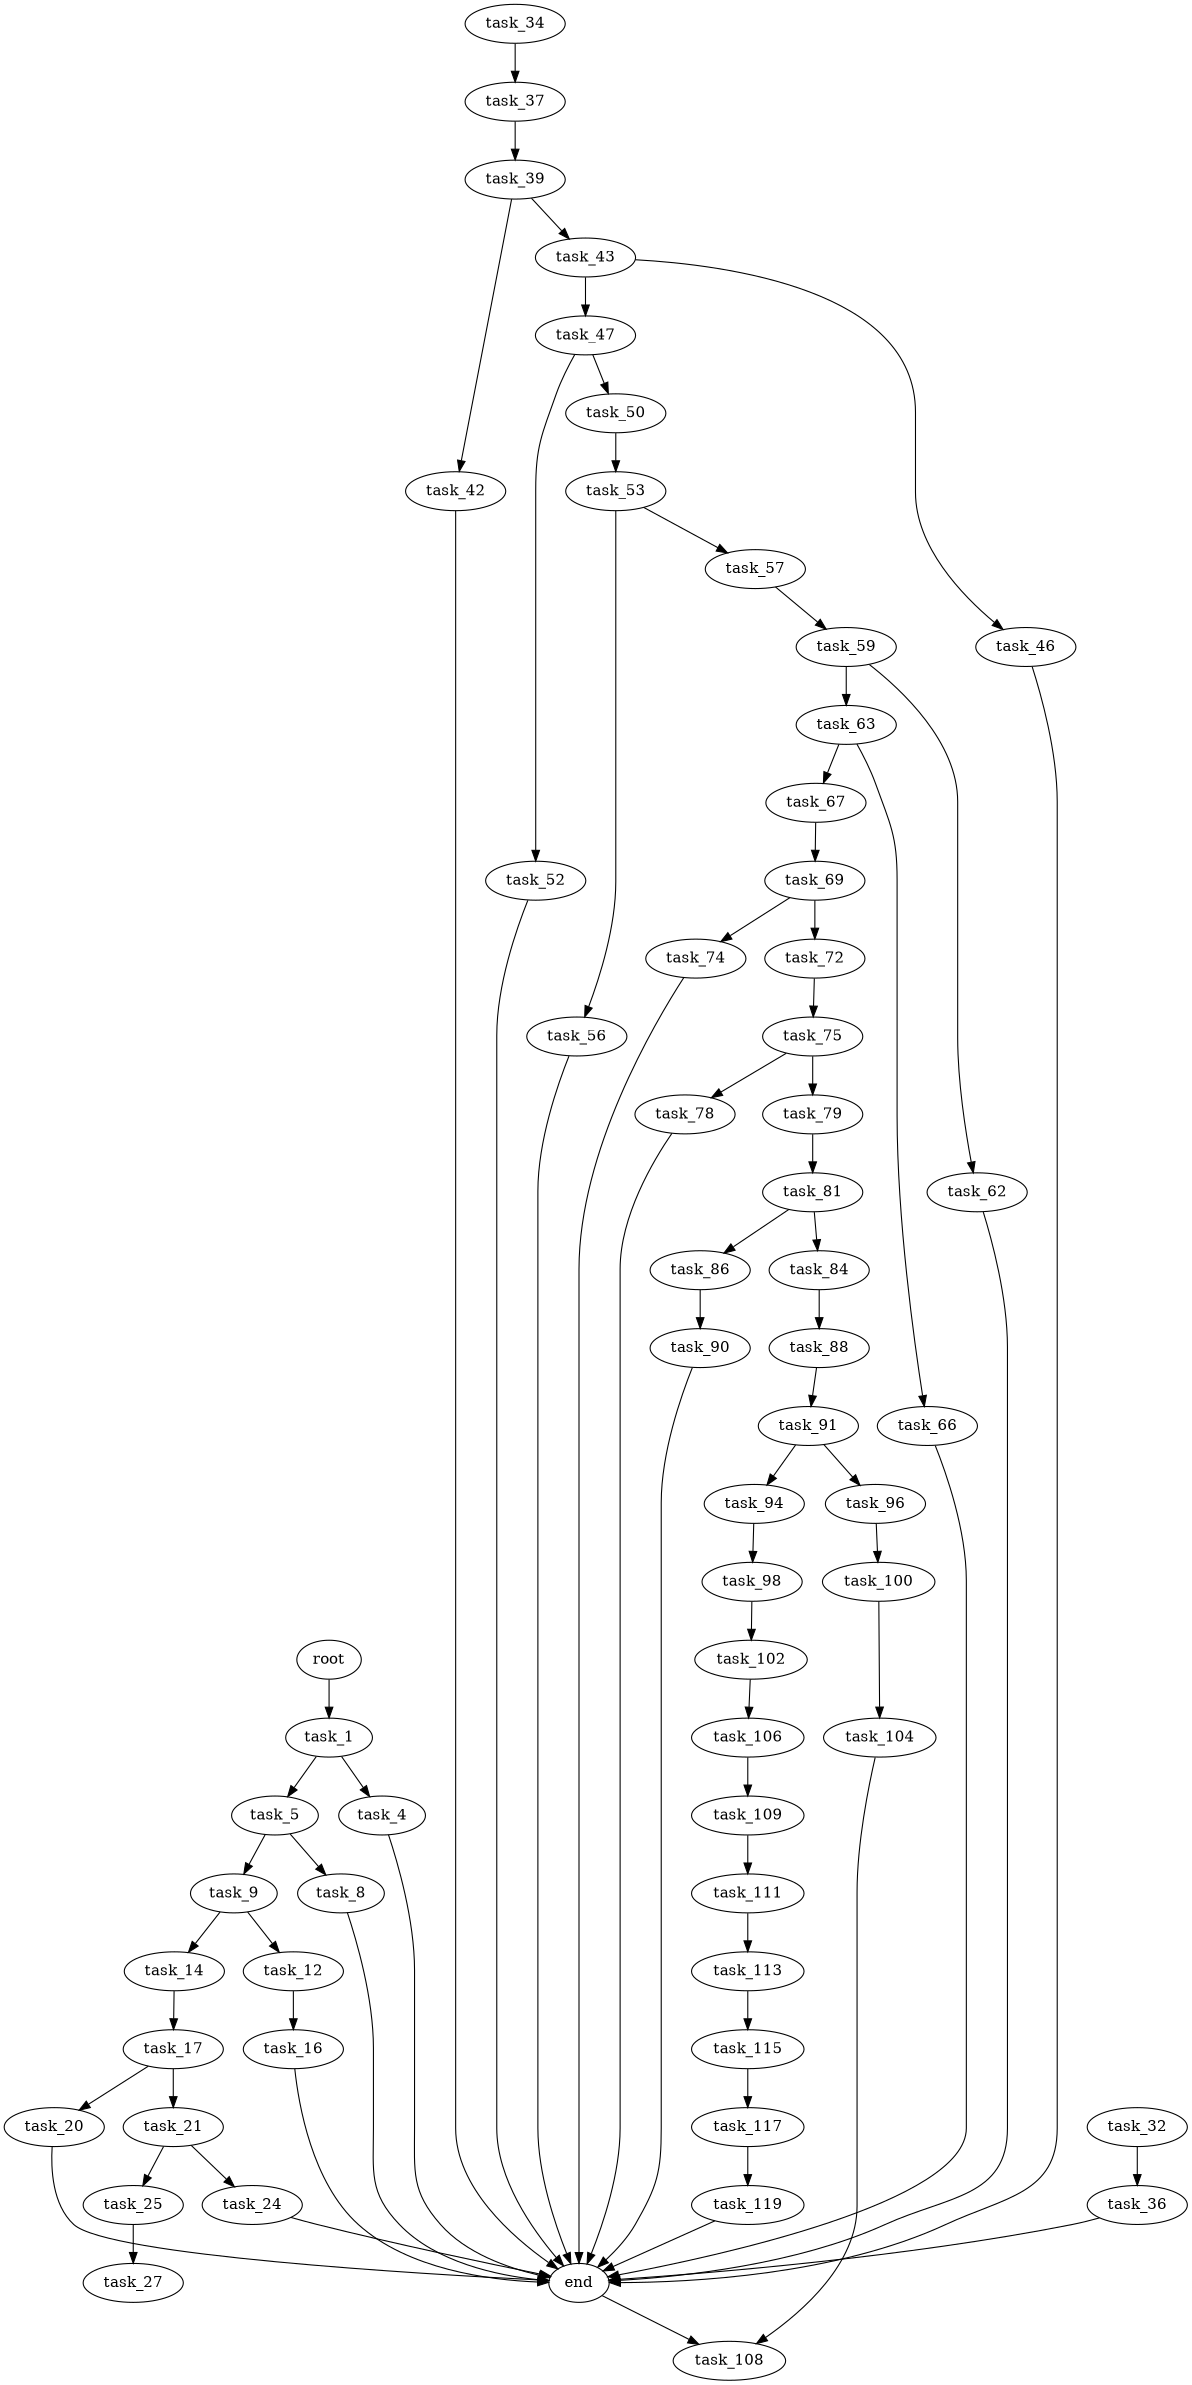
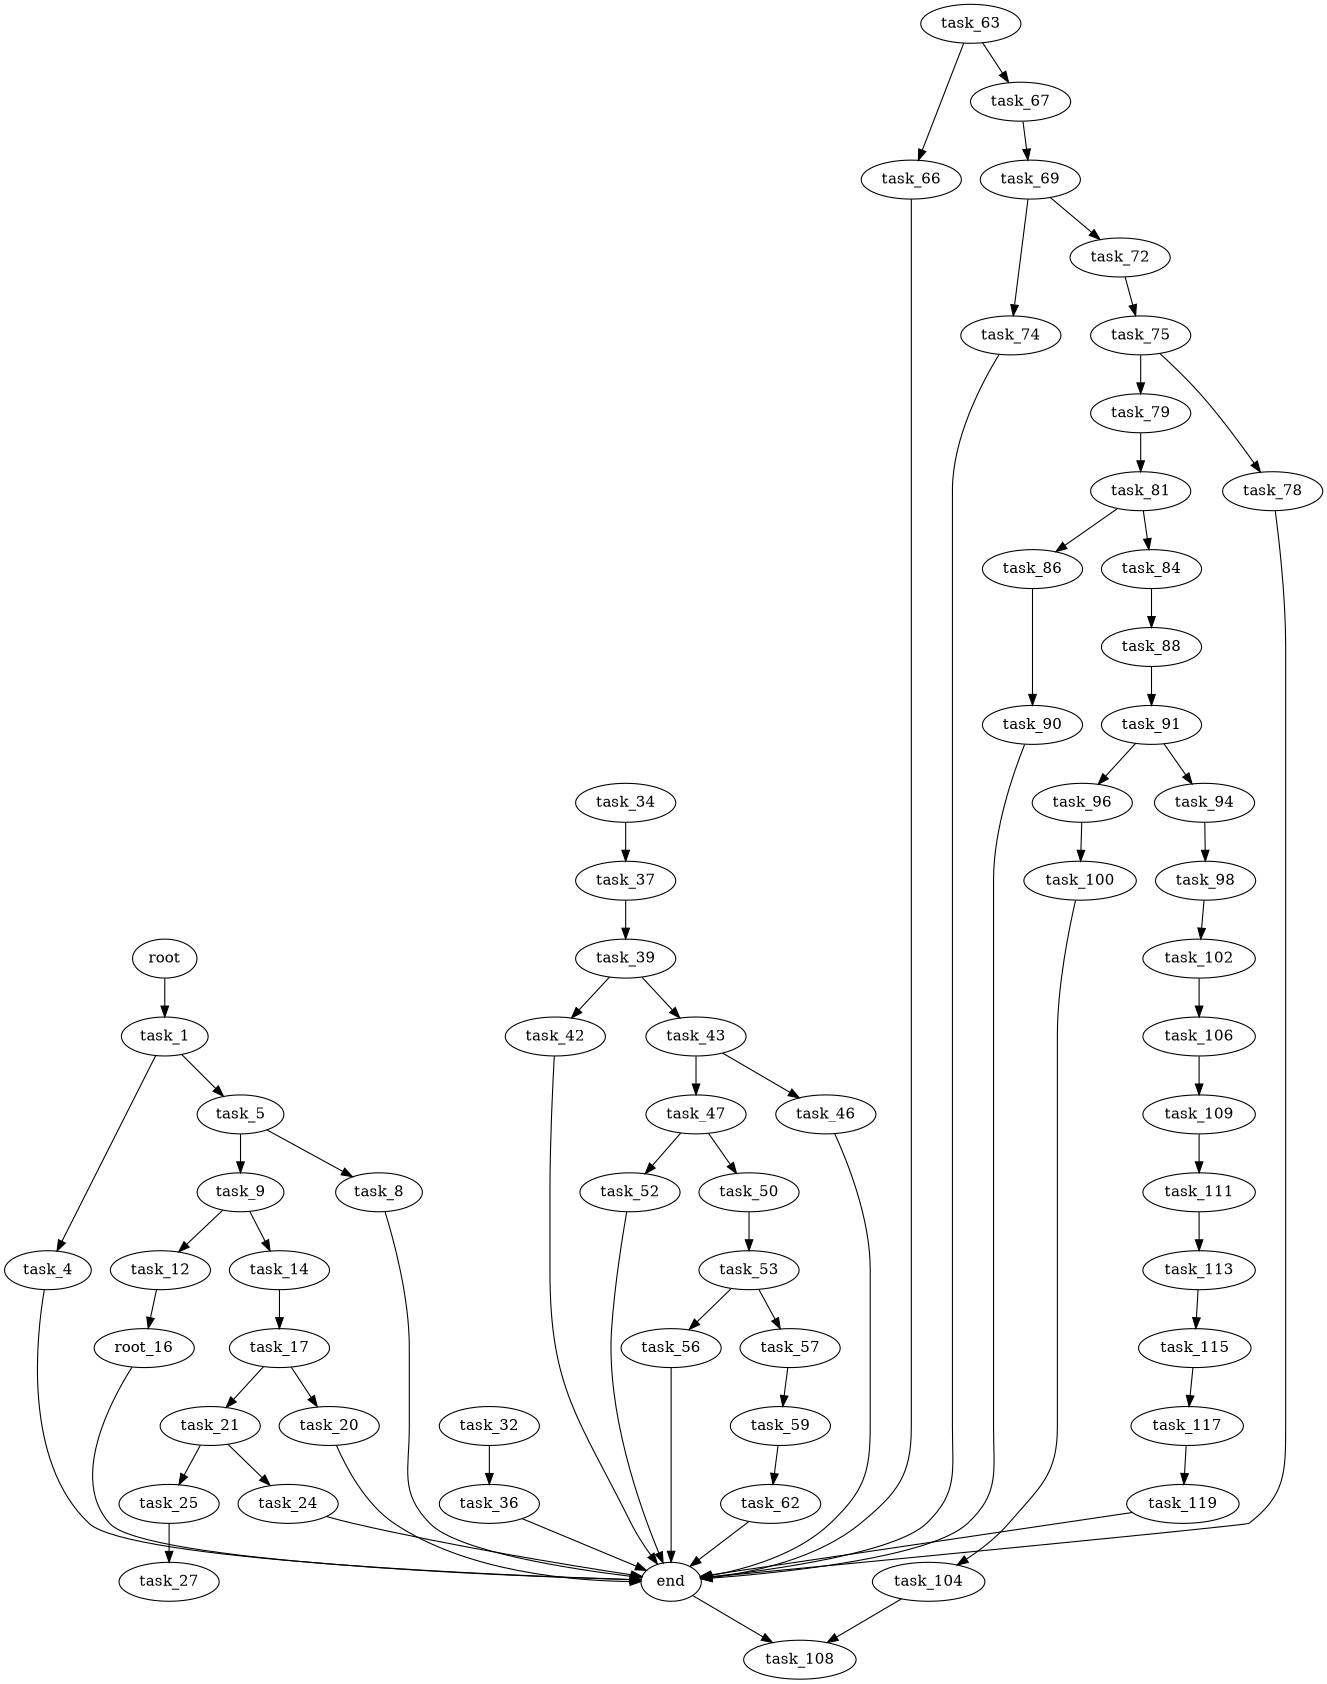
edge "task_59" -> "task_63": removed
node "task_16": label "task_16" -> "root_16"
